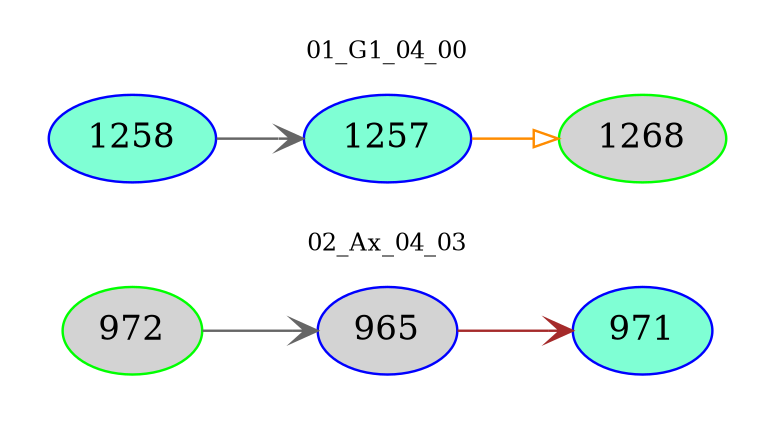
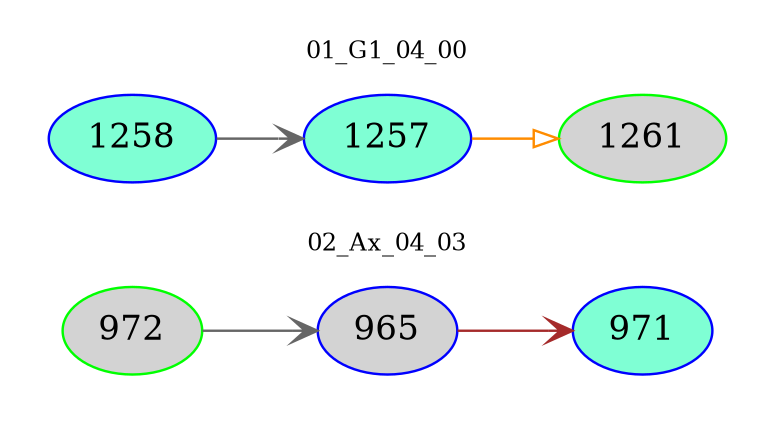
node "1268": label "1268" -> "1261"
